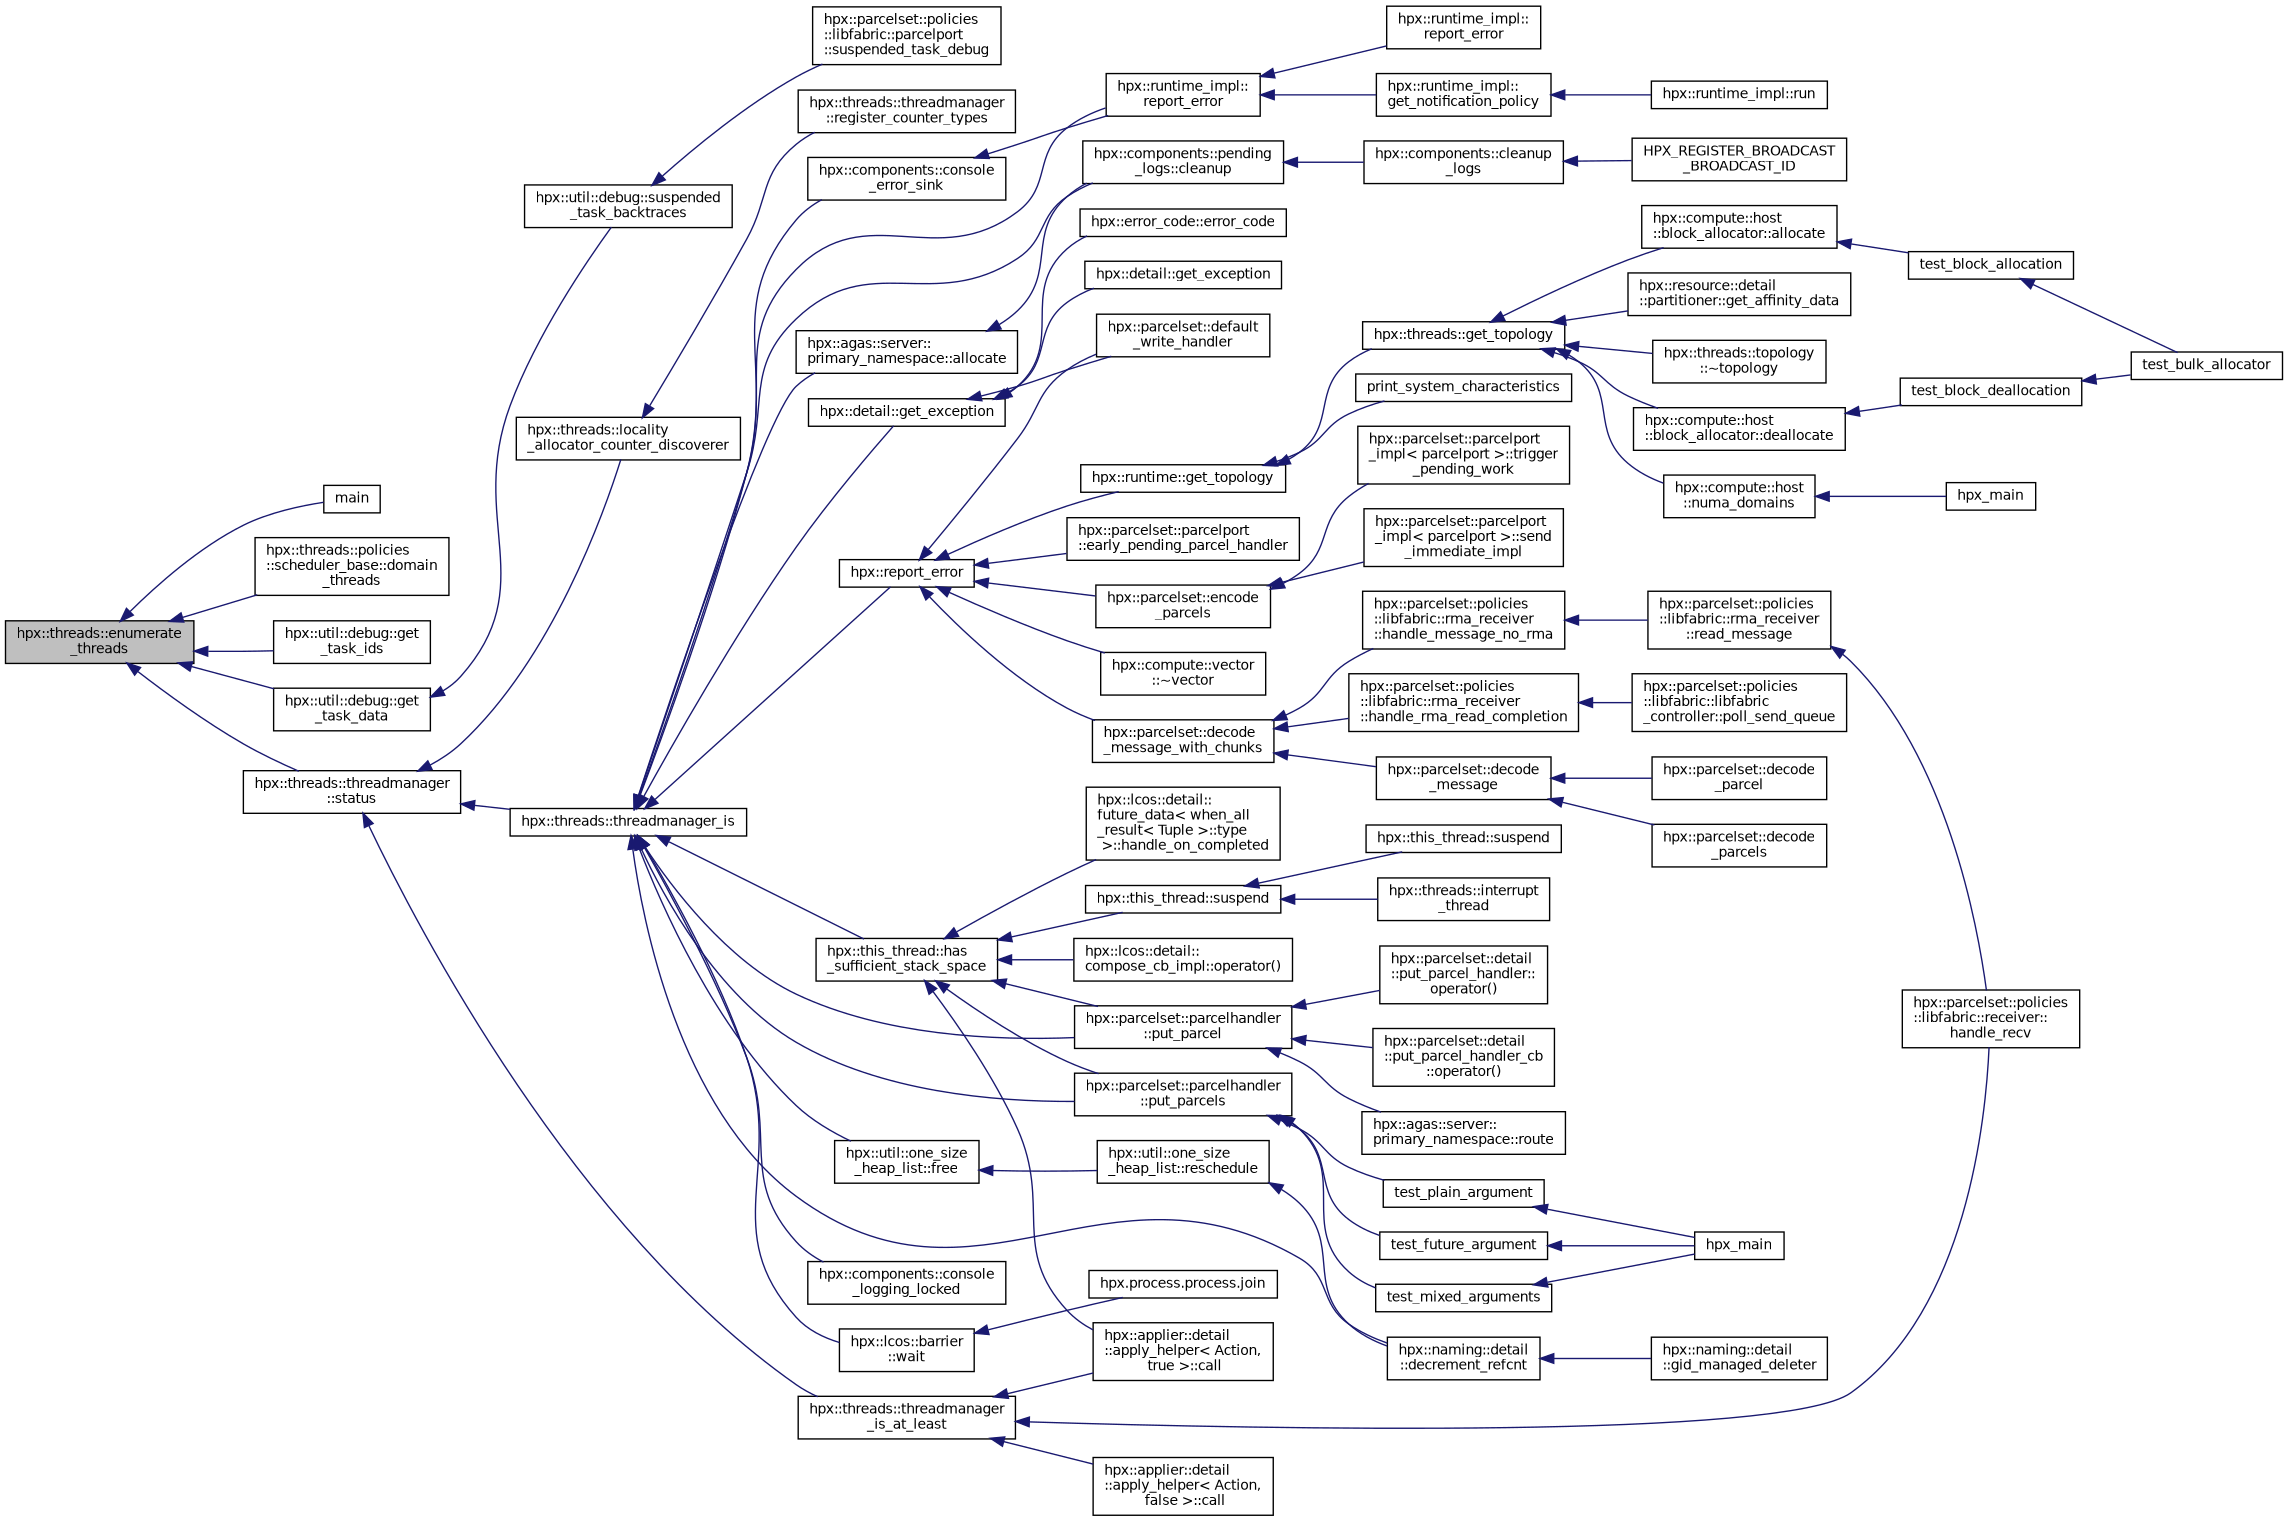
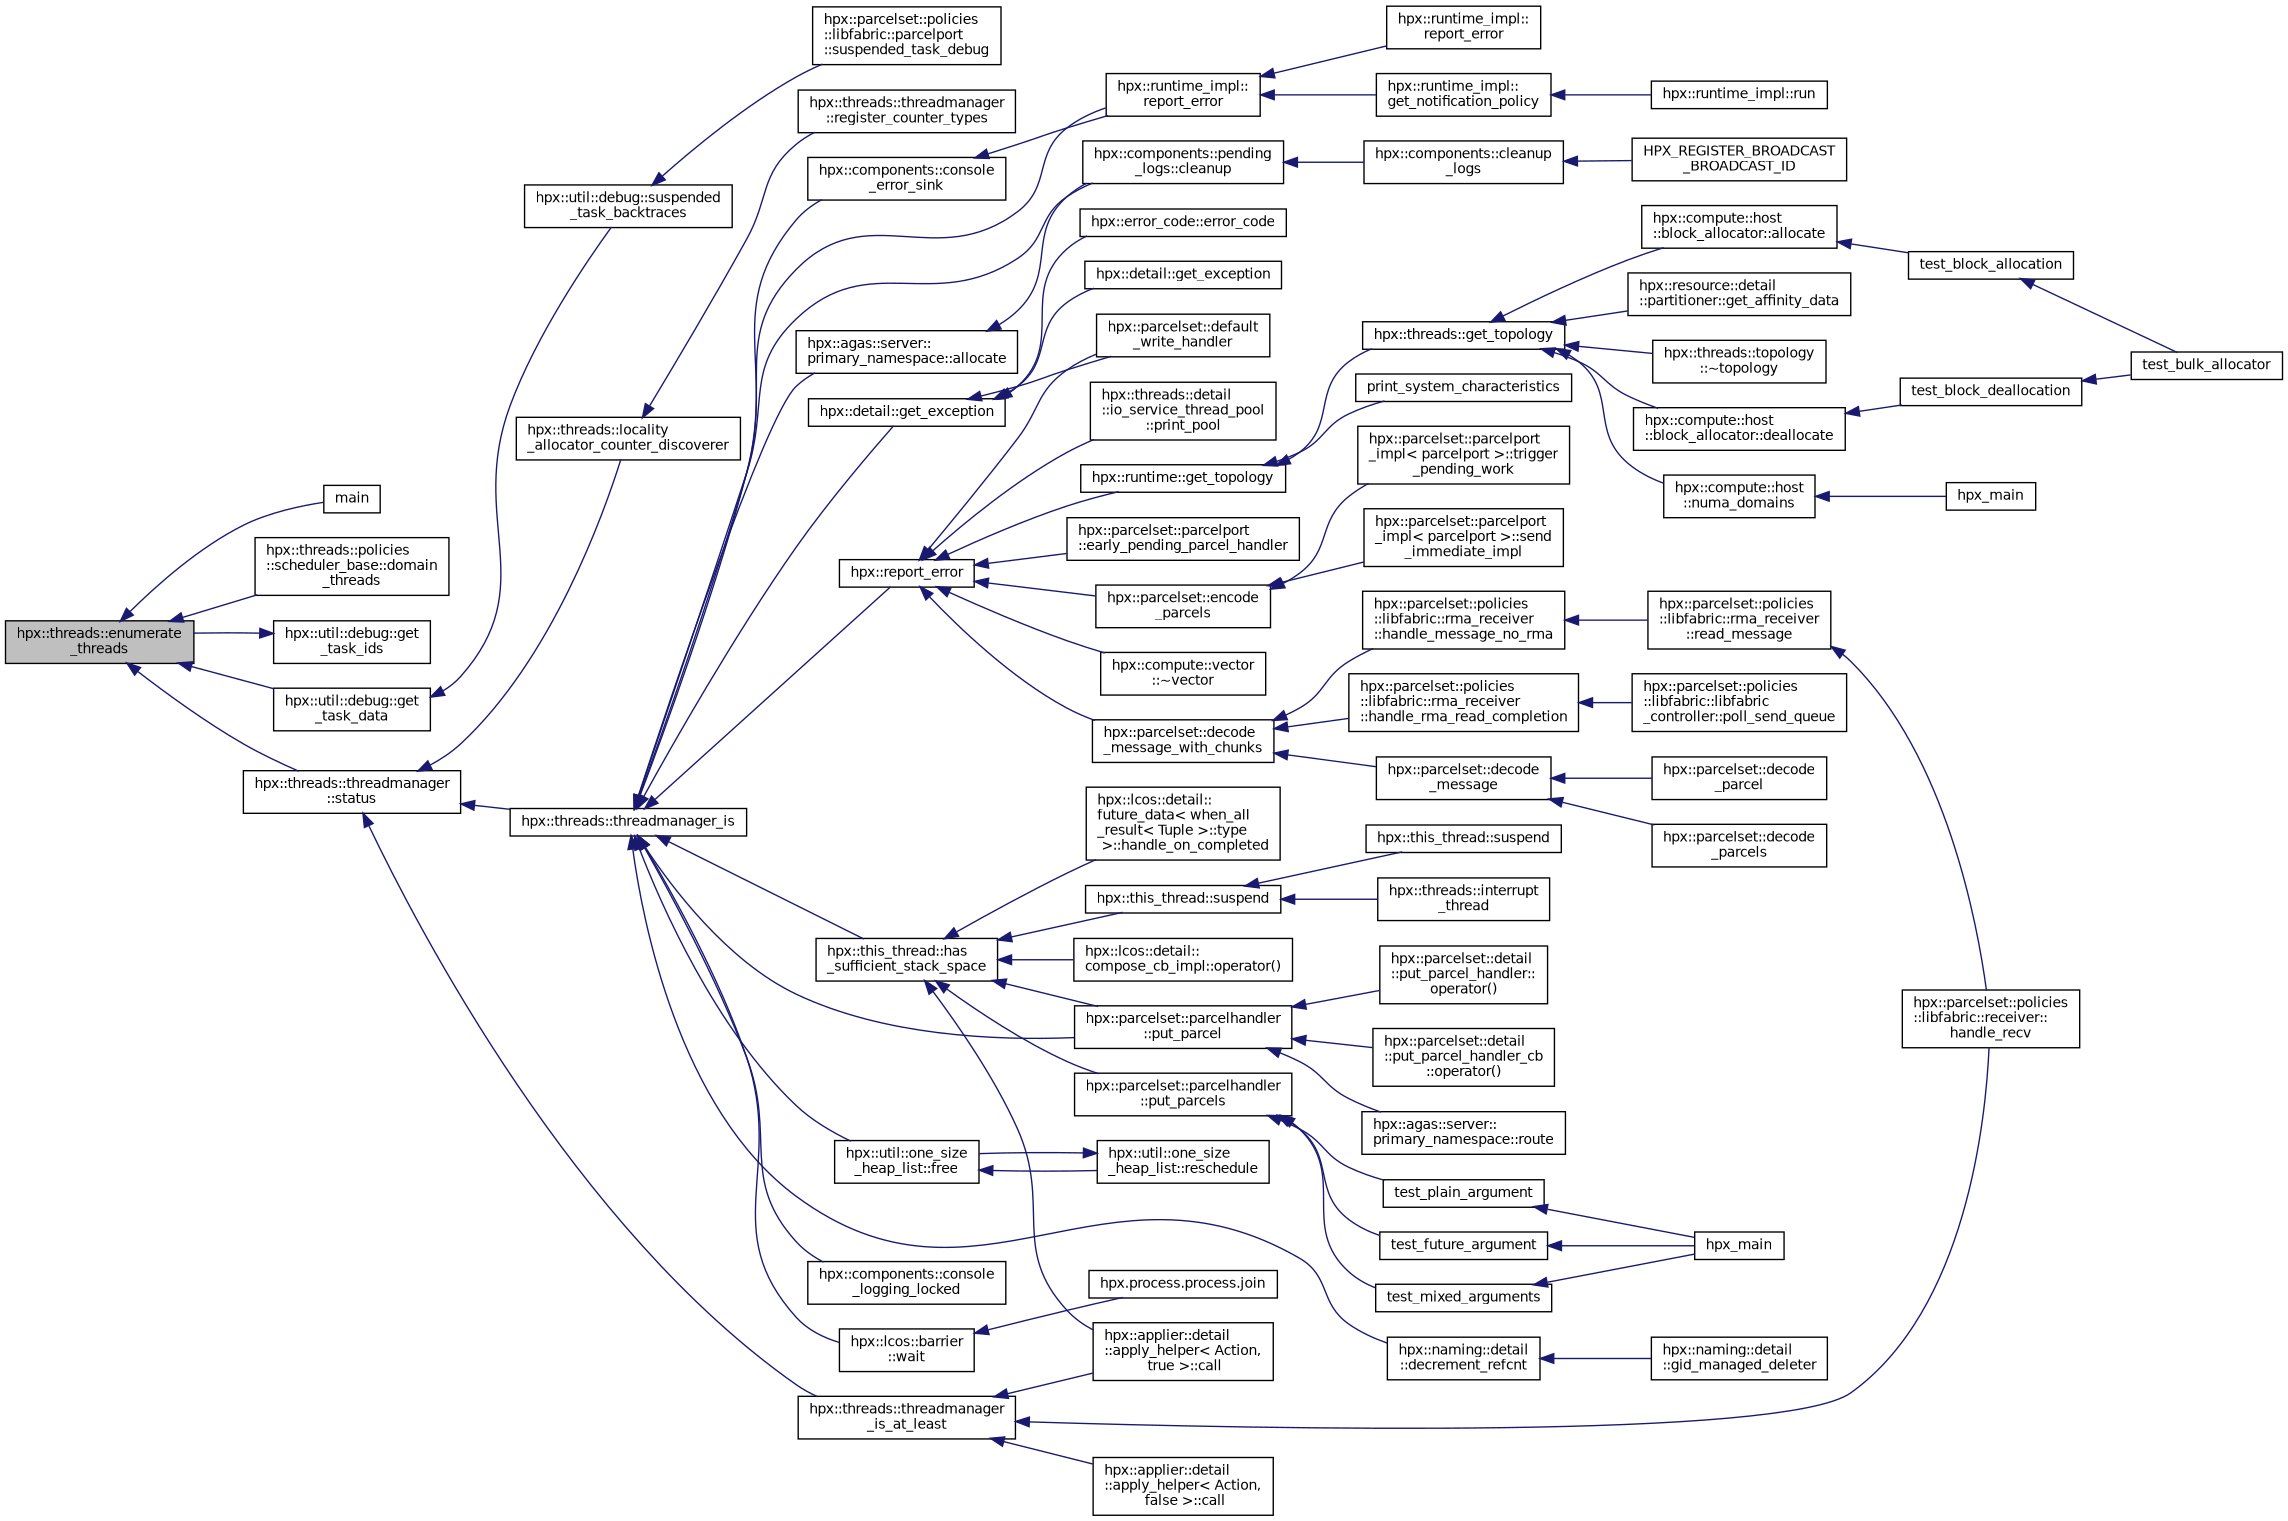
node "hpx::threads::detail ::io_service_thread_pool ::print_pool": added
edge "hpx::util::debug::get _task_ids" -> "hpx::threads::enumerate _threads": reversed
edge "hpx::parcelset::parcelhandler ::put_parcels" -> "hpx::threads::threadmanager_is": removed
edge "hpx::naming::detail ::decrement_refcnt" -> "hpx::util::one_size _heap_list::reschedule": now "hpx::util::one_size _heap_list::free" -> "hpx::util::one_size _heap_list::reschedule"
